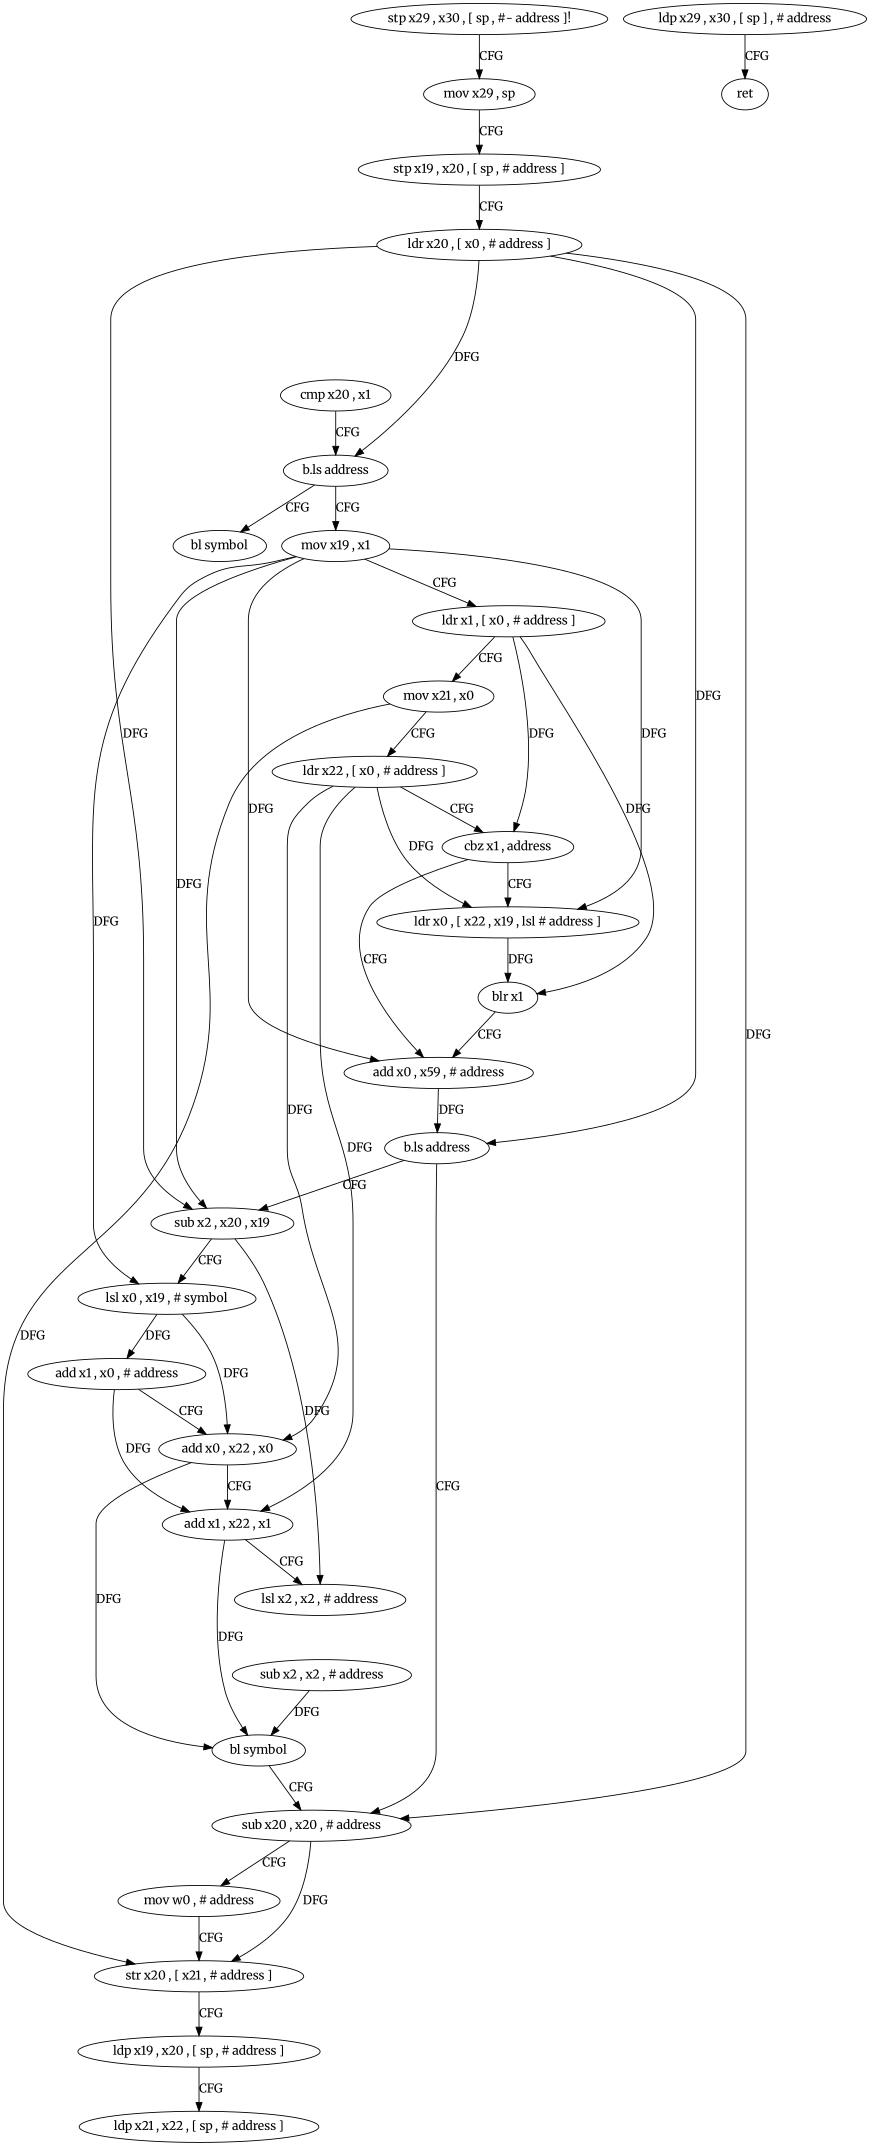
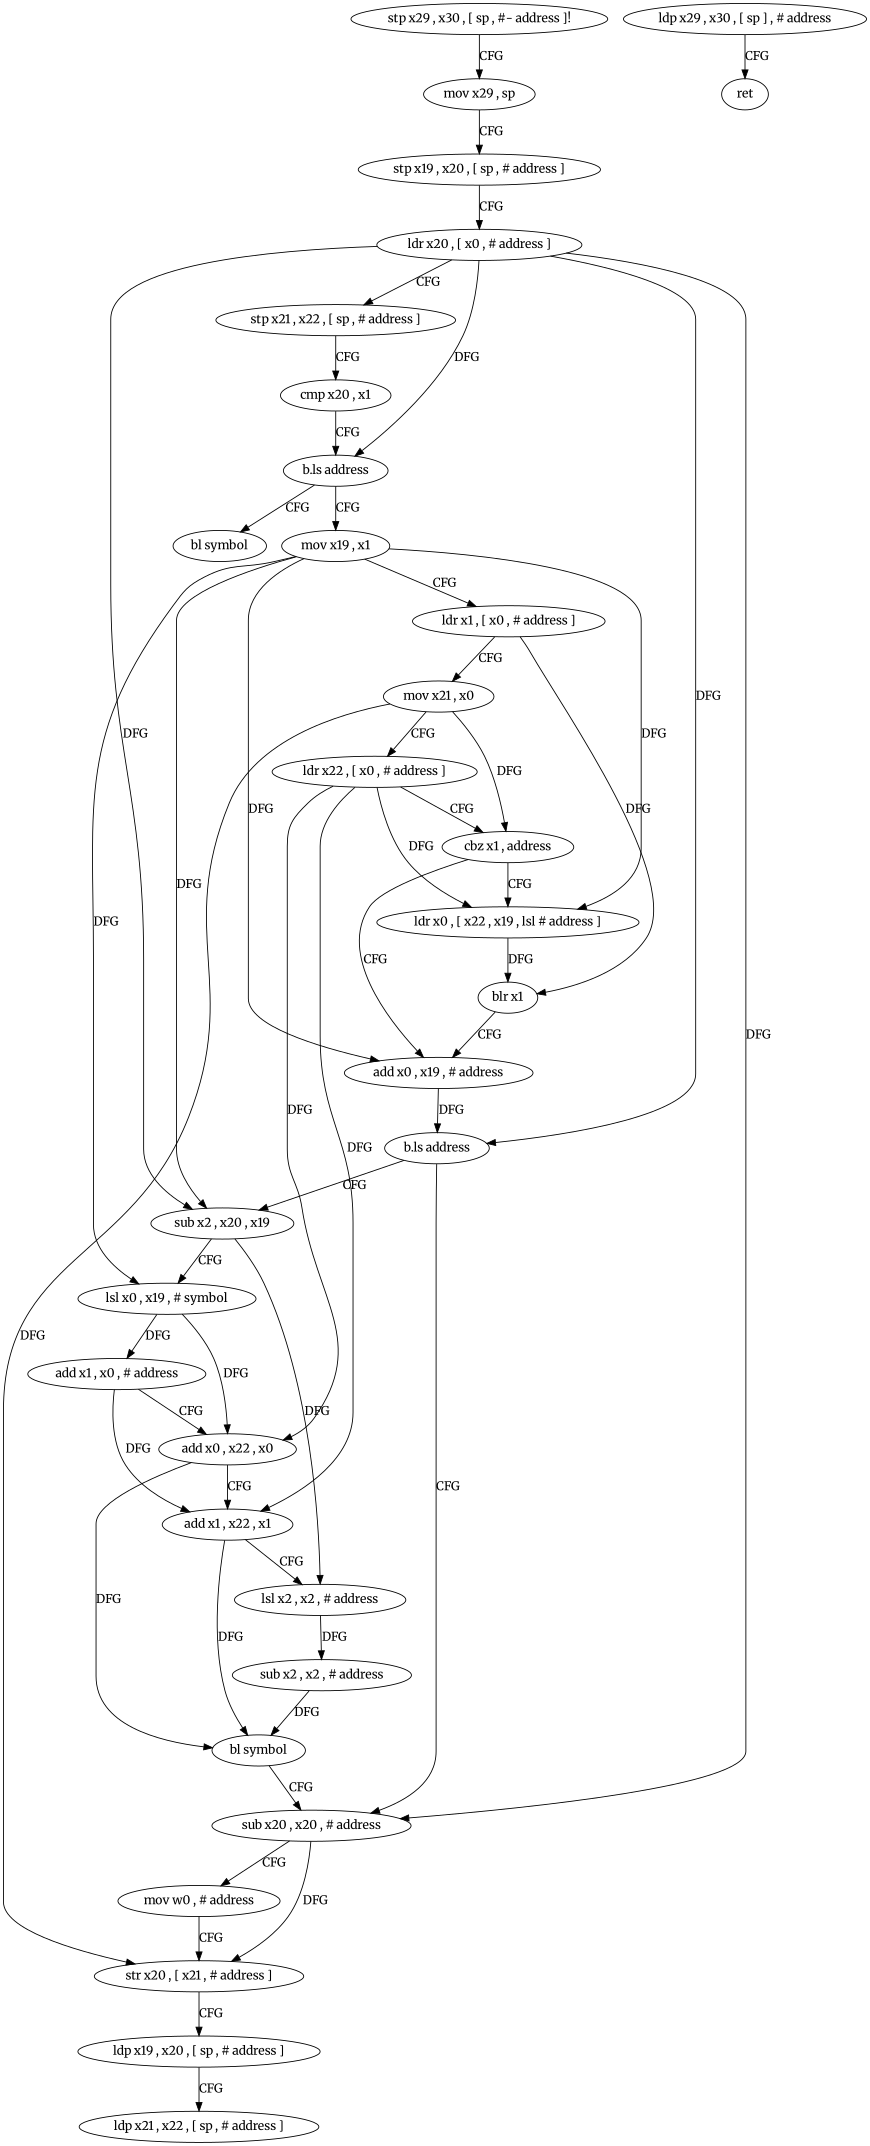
node "stp x21 , x22 , [ sp , # address ]": added
edge "ldr x1 , [ x0 , # address ]" -> "cbz x1 , address": now "mov x21 , x0" -> "cbz x1 , address"
node "add x0 , x59 , # address": label "add x0 , x59 , # address" -> "add x0 , x19 , # address"
edge "lsl x2 , x2 , # address" -> "sub x2 , x2 , # address": added, label "DFG"
